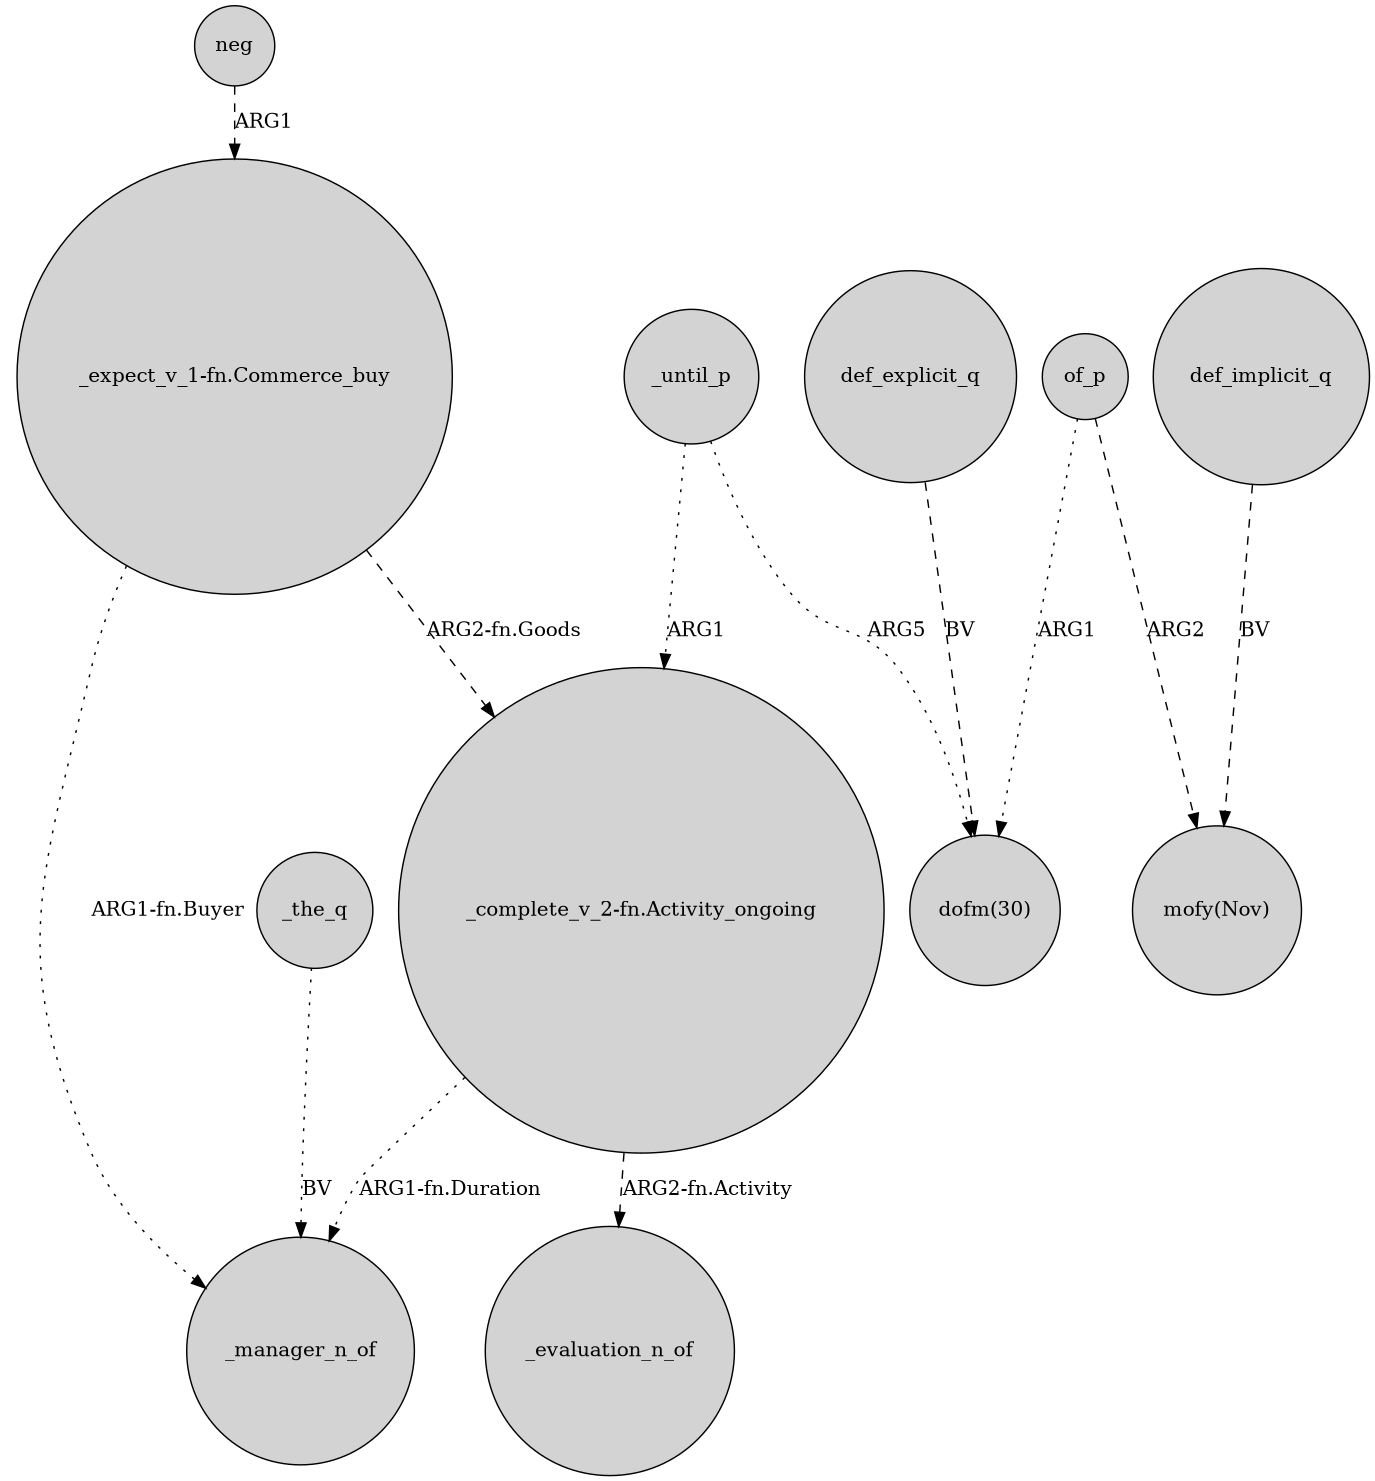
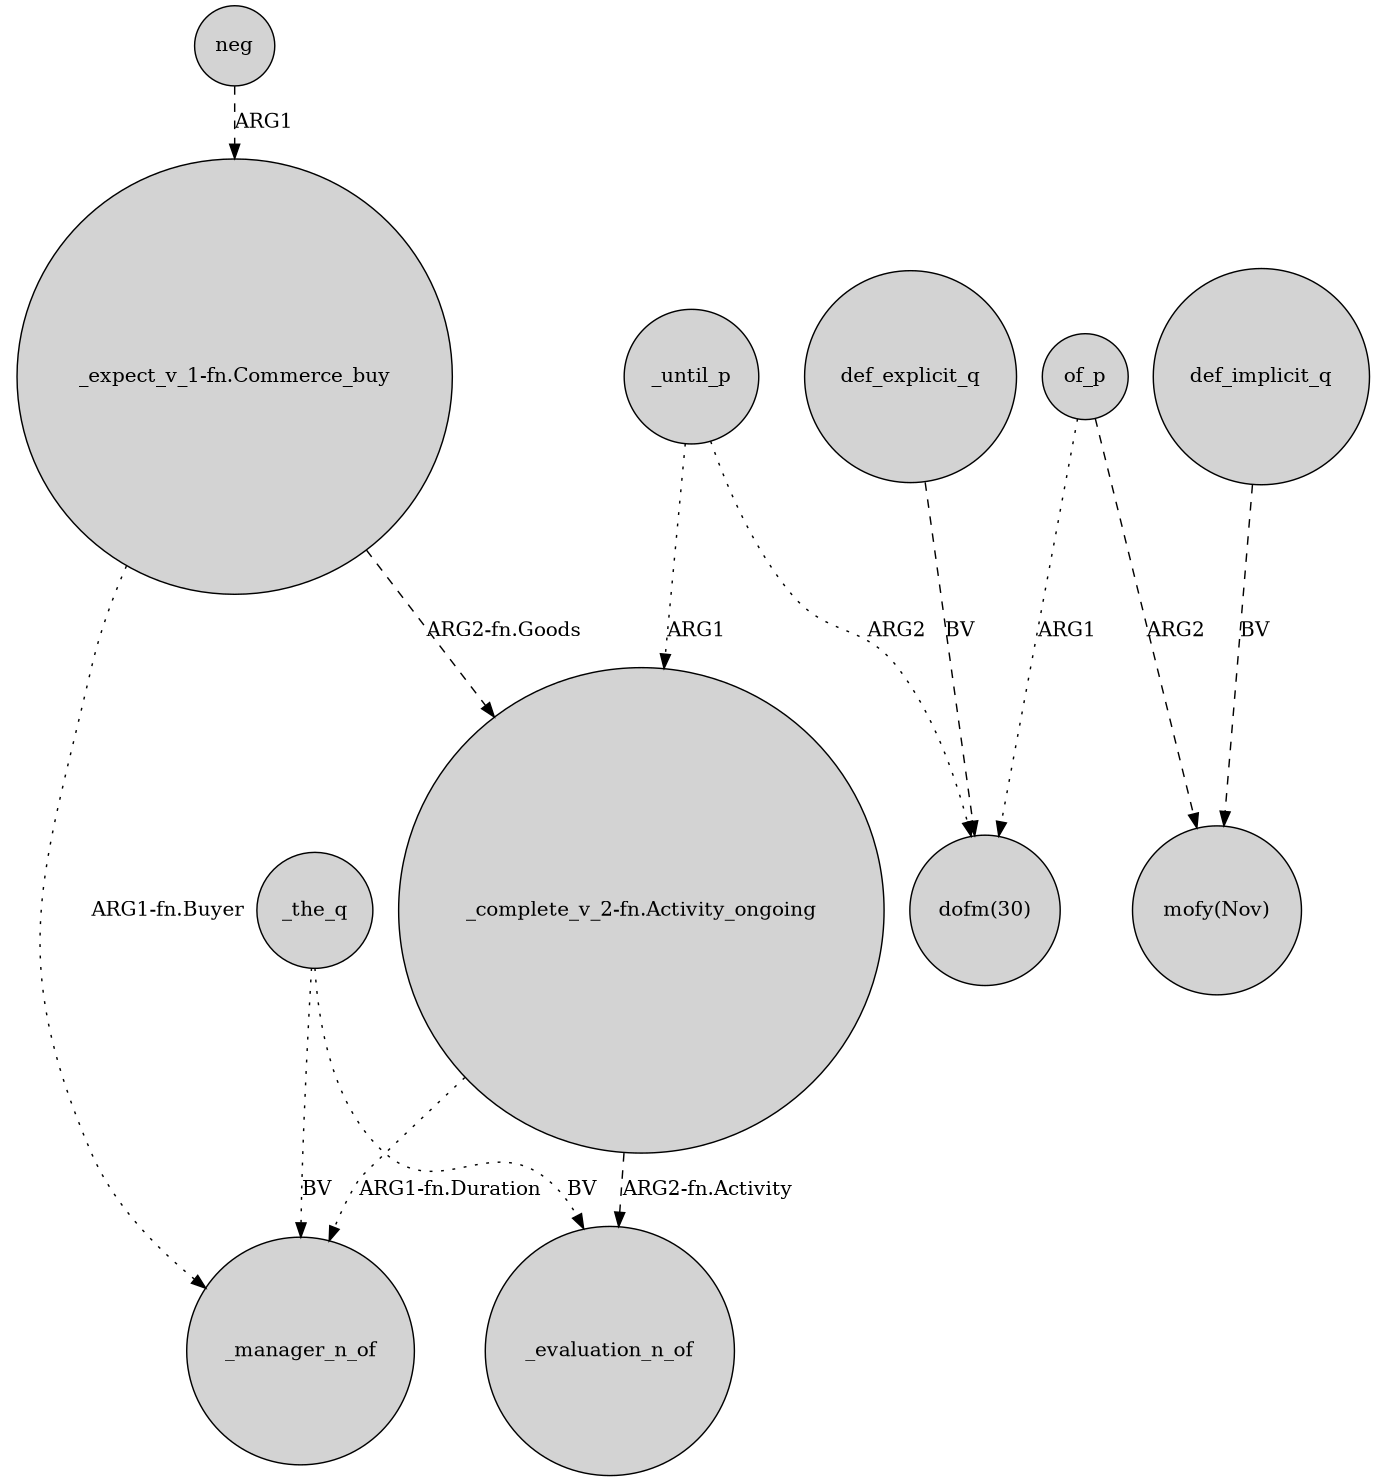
edge "_until_p" -> "dofm(30)": label "ARG5" -> "ARG2"
edge "_the_q" -> "_evaluation_n_of": added, label "BV"
